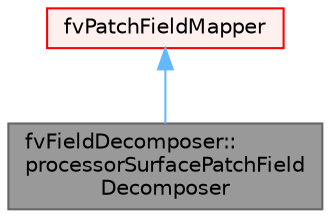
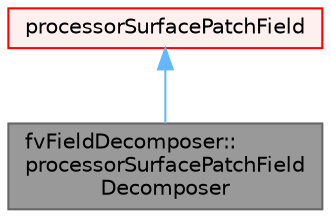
node "fvPatchFieldMapper": label "fvPatchFieldMapper" -> "processorSurfacePatchField"
